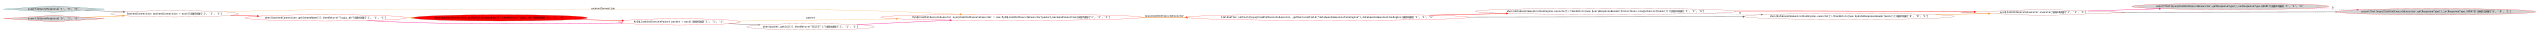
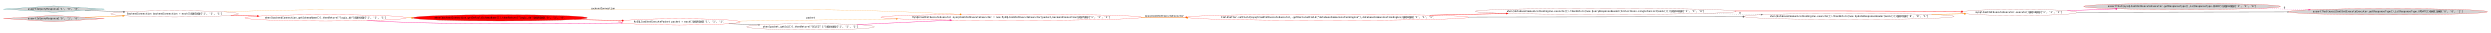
node "mysqlComStmtExecuteExecutor.execute()@@@10@@@['1', '1', '1']": shape diamond -> ellipse
